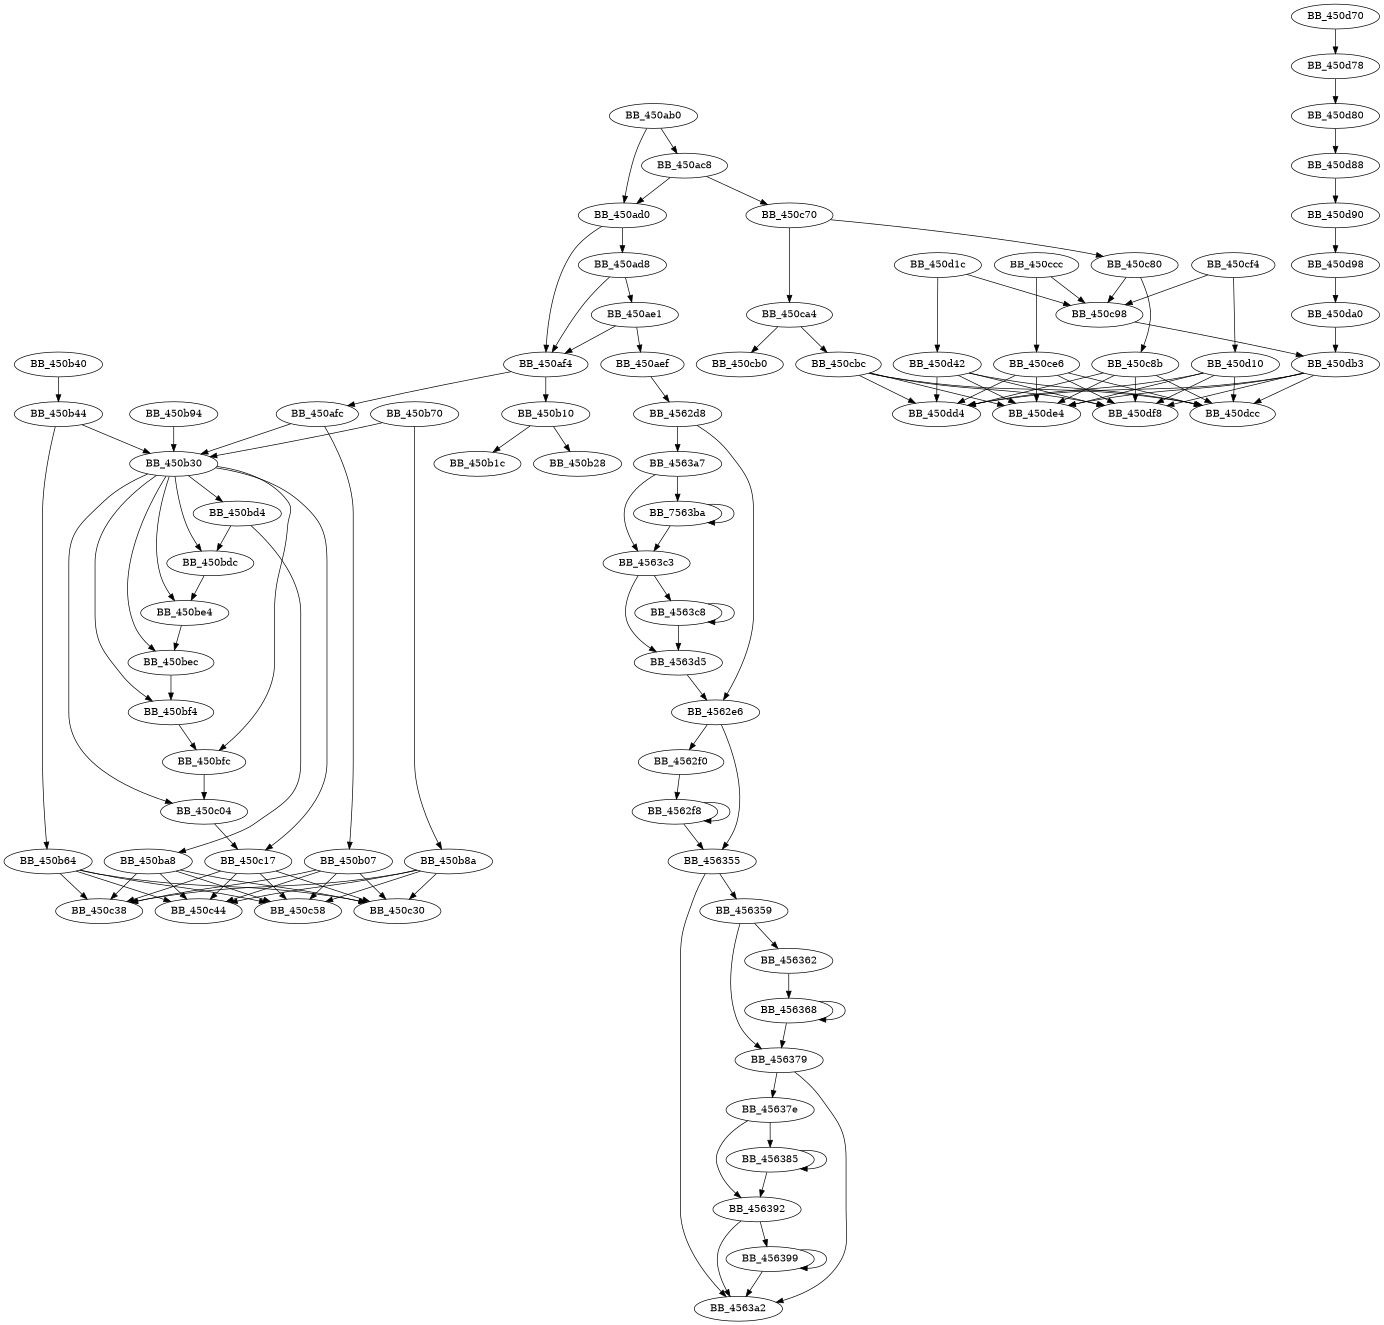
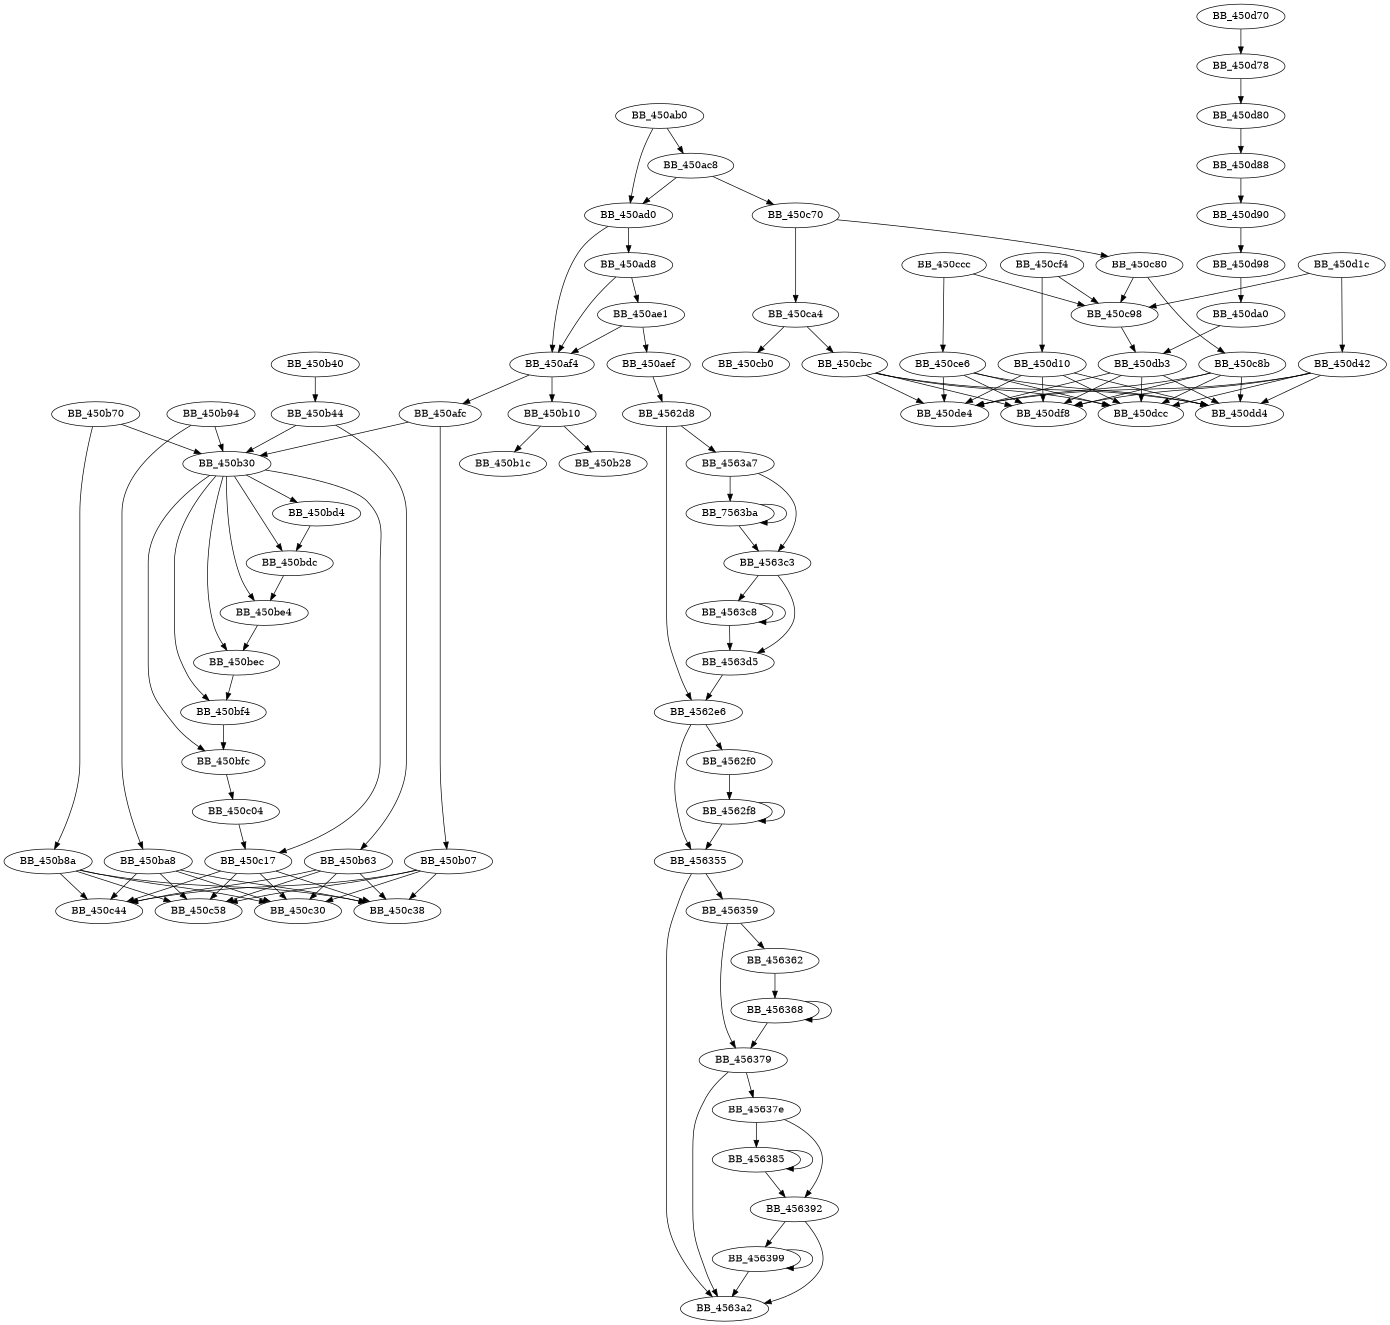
edge "BB_450b30" -> "BB_450c04": removed
edge "BB_450bd4" -> "BB_450ba8": now "BB_450b94" -> "BB_450ba8"
node "BB_450b64": label "BB_450b64" -> "BB_450b63"
